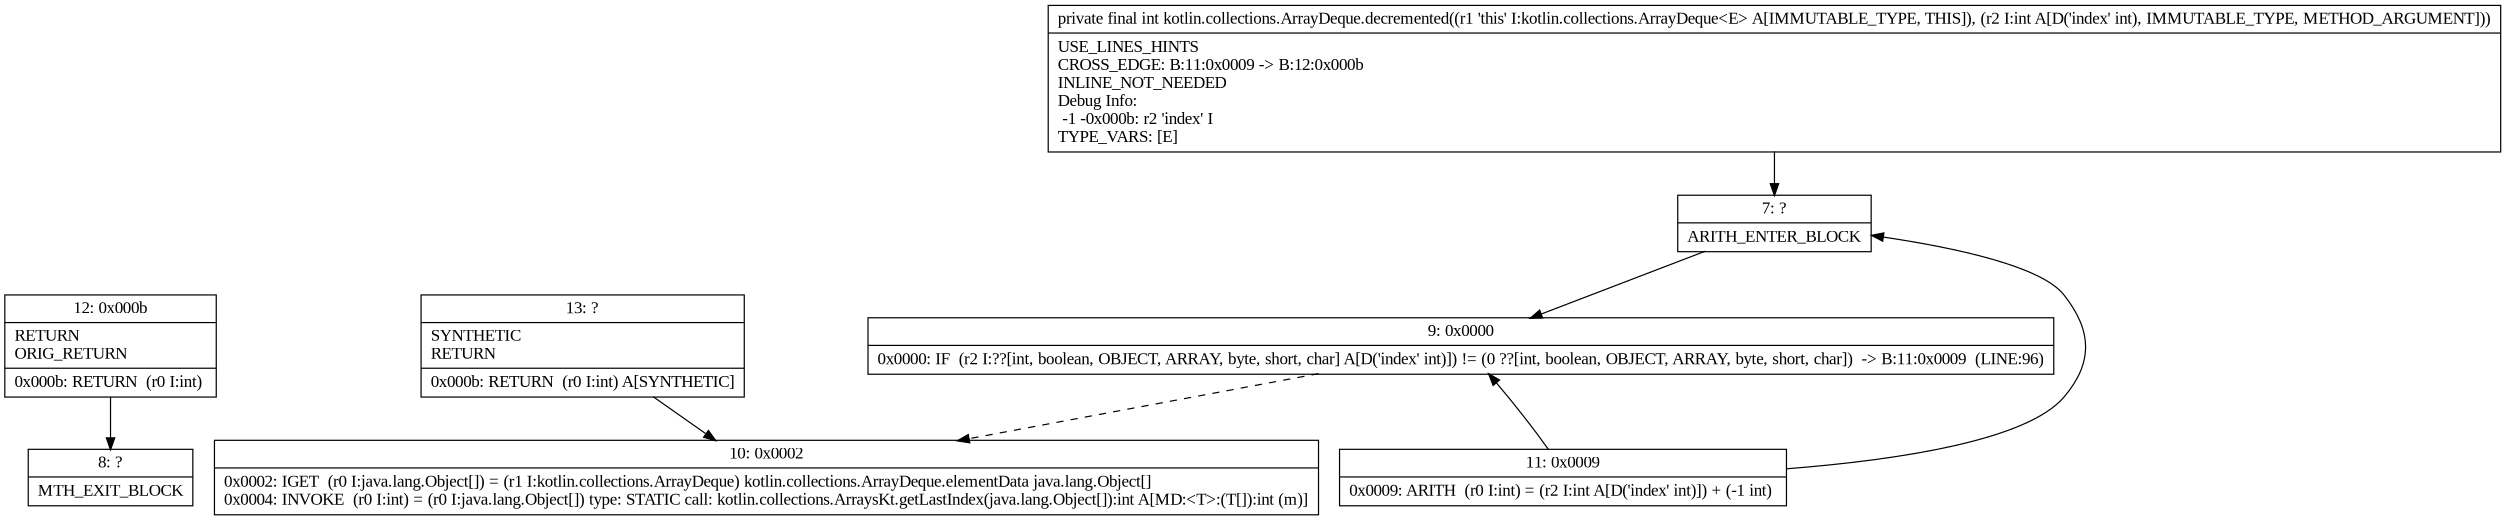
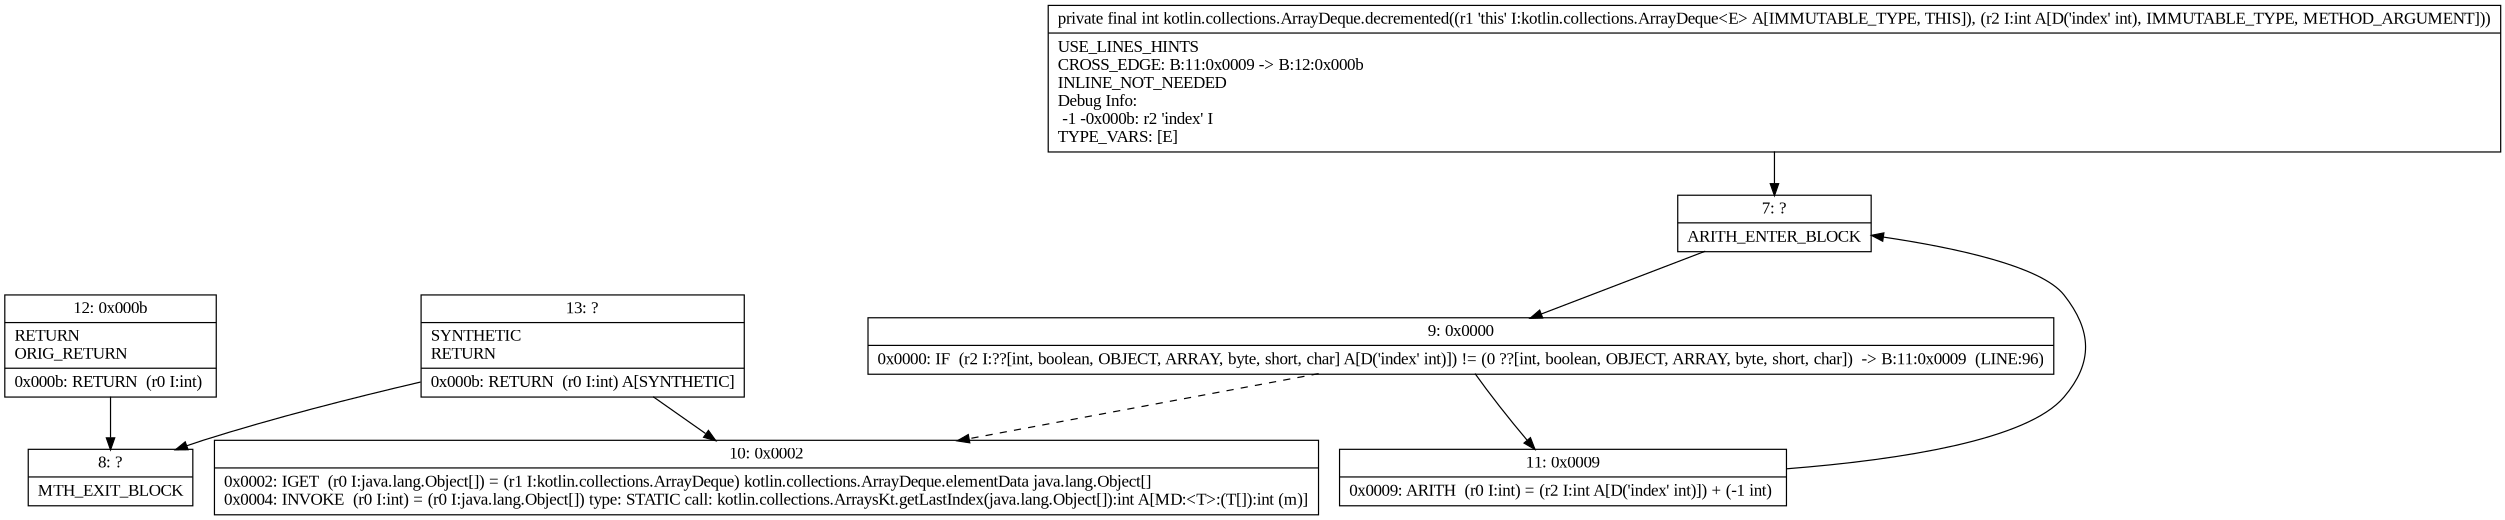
edge "13: ?" -> "8: ?": added
edge "11: 0x0009" -> "9: 0x0000": reversed
